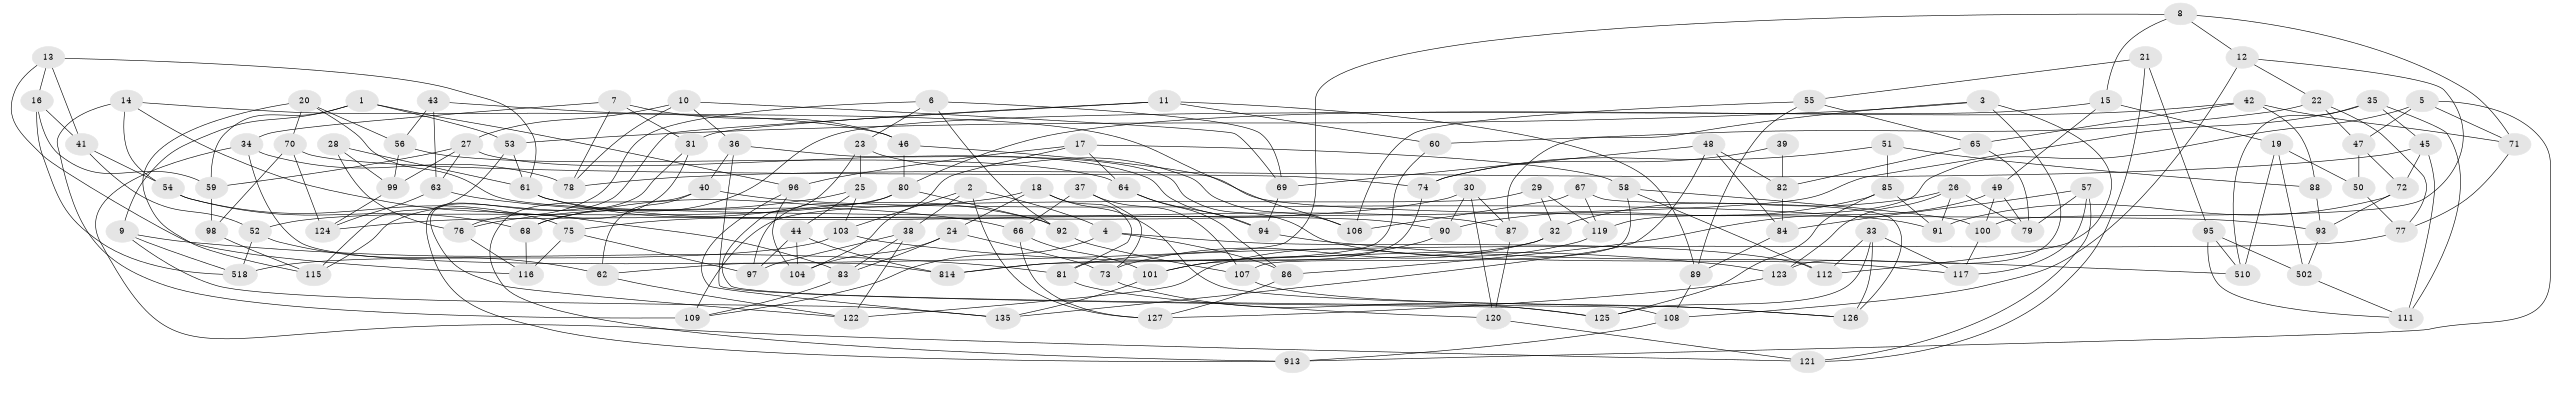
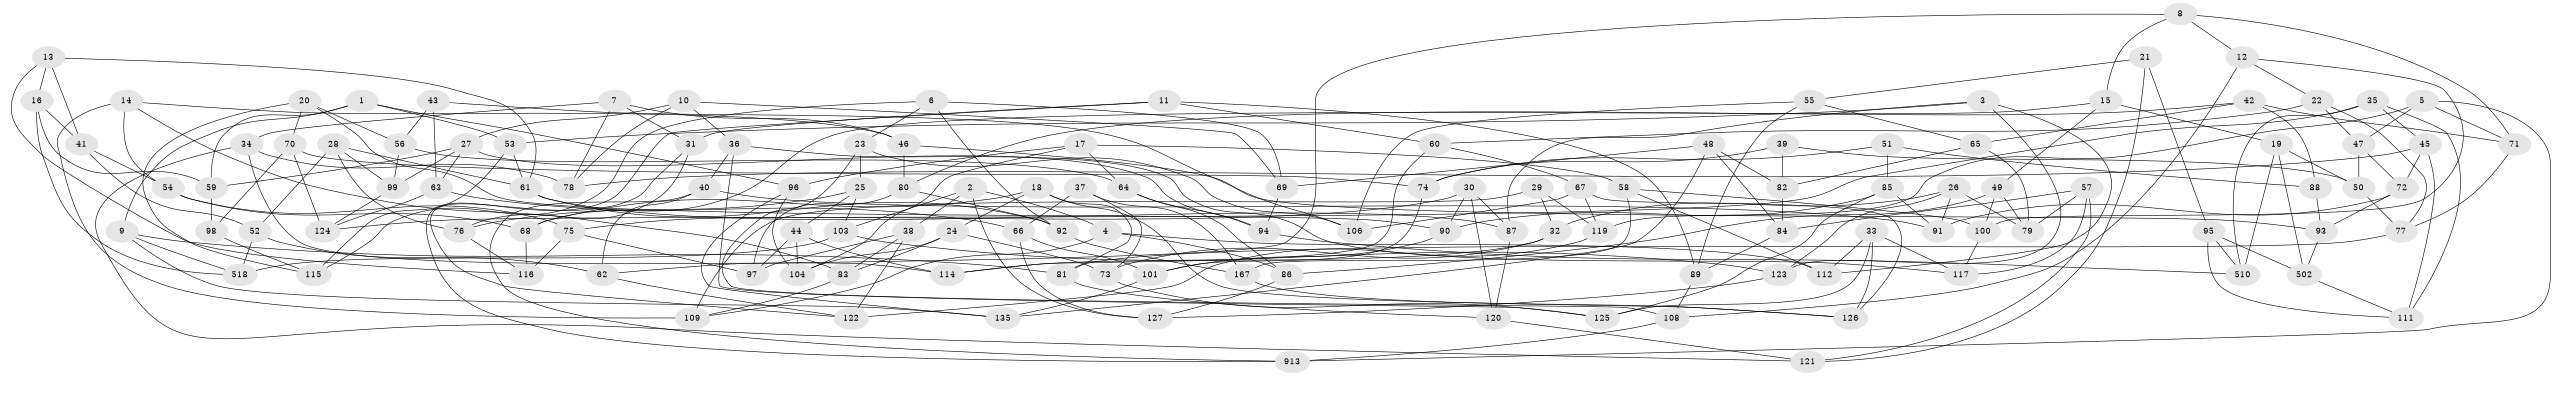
edge "60" -- "67": added
edge "39" -- "50": added
edge "80" -- "52": now "28" -- "52"
node "814": label "814" -> "114"
node "107": label "107" -> "167"
